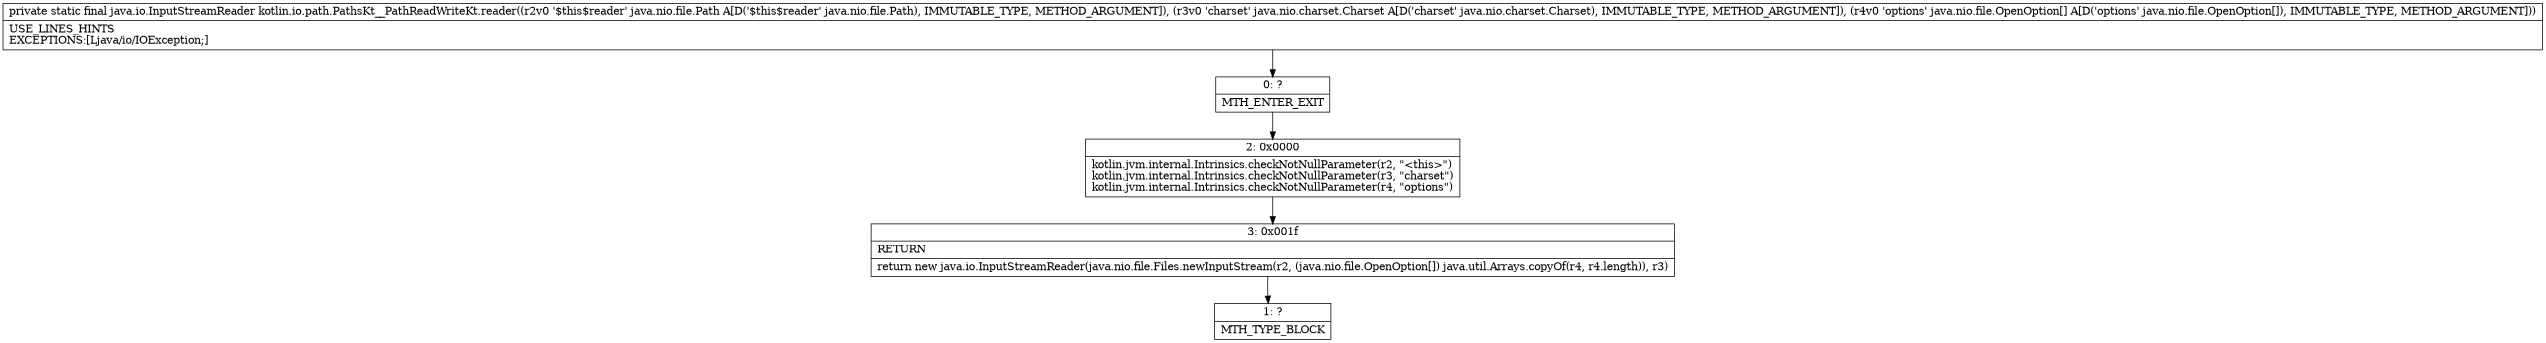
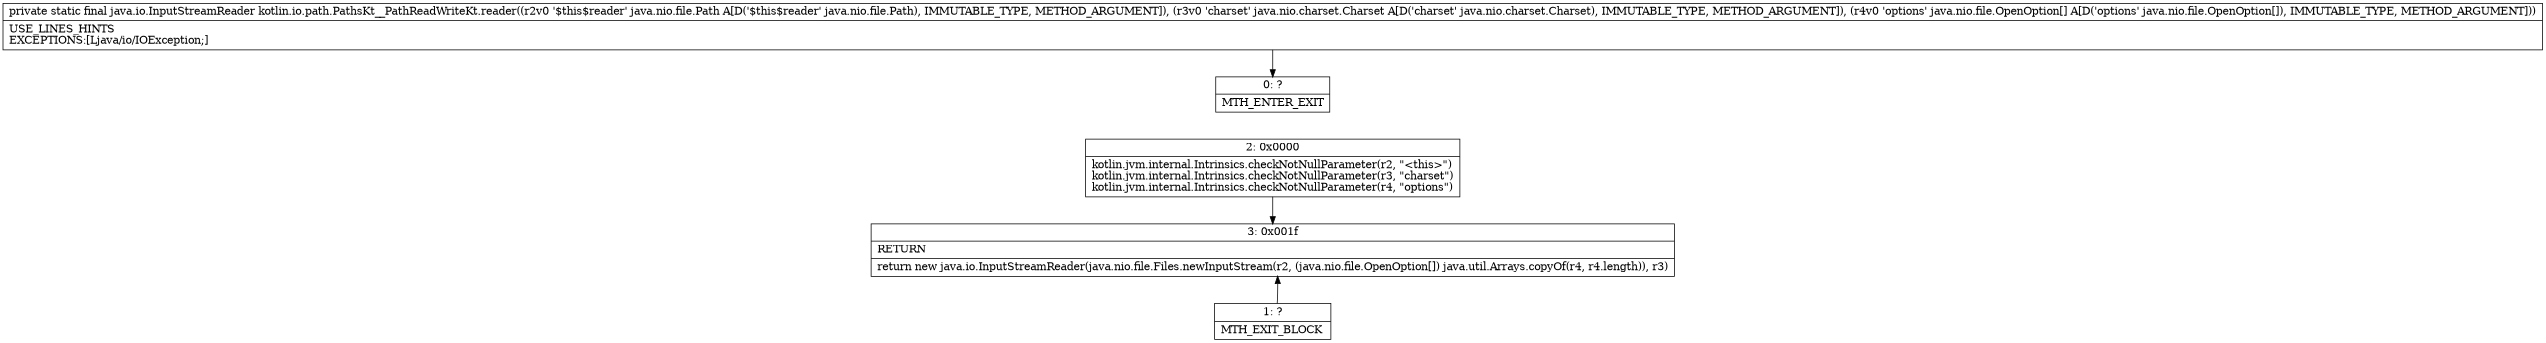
edge "0: ?" -> "2: 0x0000": removed
edge "3: 0x001f" -> "1: ?": reversed
node "1: ?": text "MTH_TYPE_BLOCK" -> "MTH_EXIT_BLOCK"
